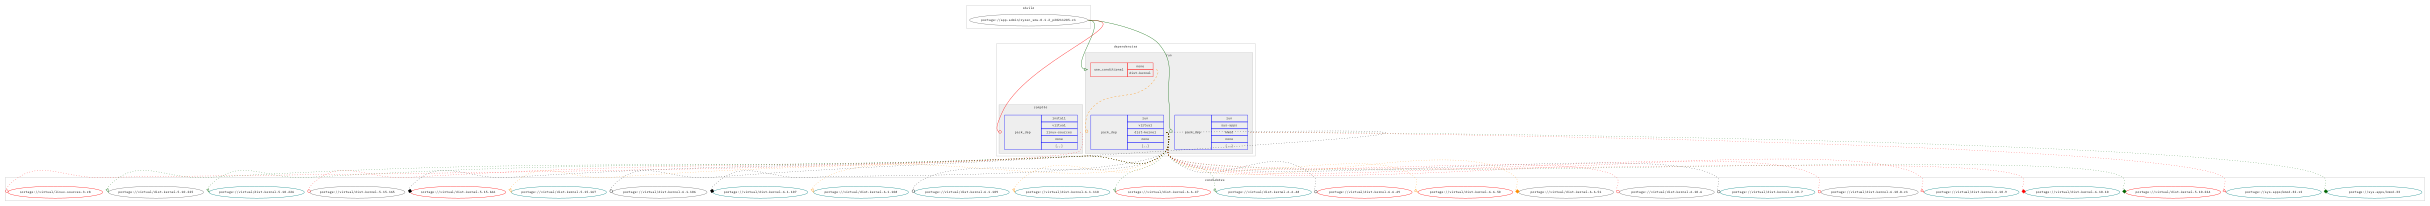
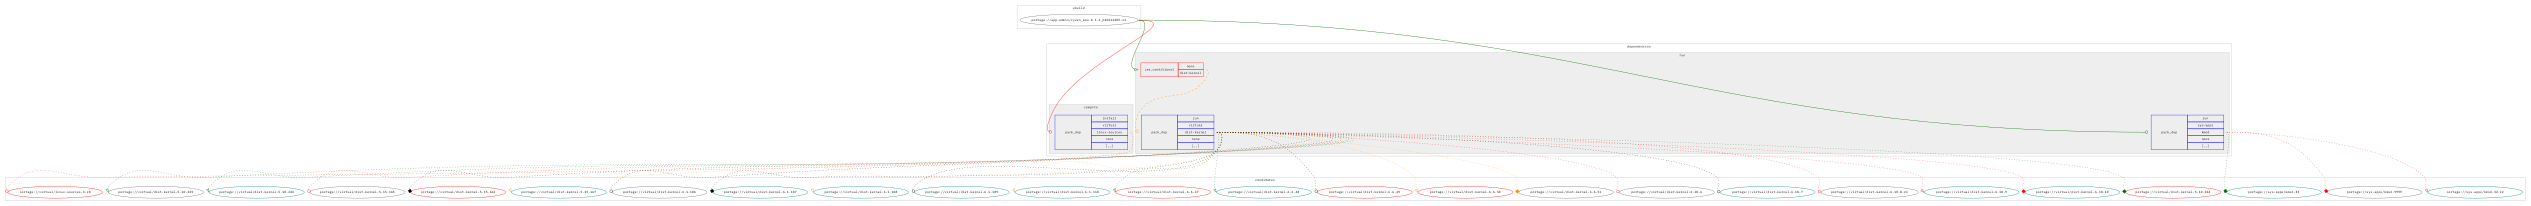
node "portage://sys-apps/kmod-9999": added
